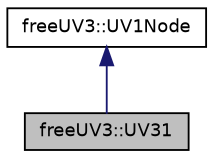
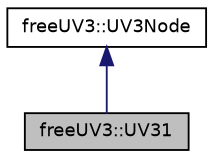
node "freeUV3::UV1Node": label "freeUV3::UV1Node" -> "freeUV3::UV3Node"
